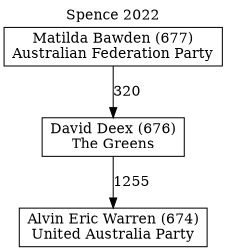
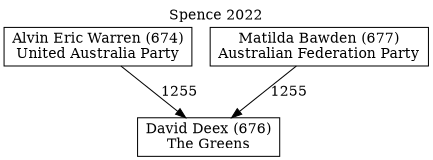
edge "Matilda Bawden (677) Australian Federation Party" -> "David Deex (676) The Greens": label "320" -> "1255"
edge "David Deex (676) The Greens" -> "Alvin Eric Warren (674) United Australia Party": reversed
